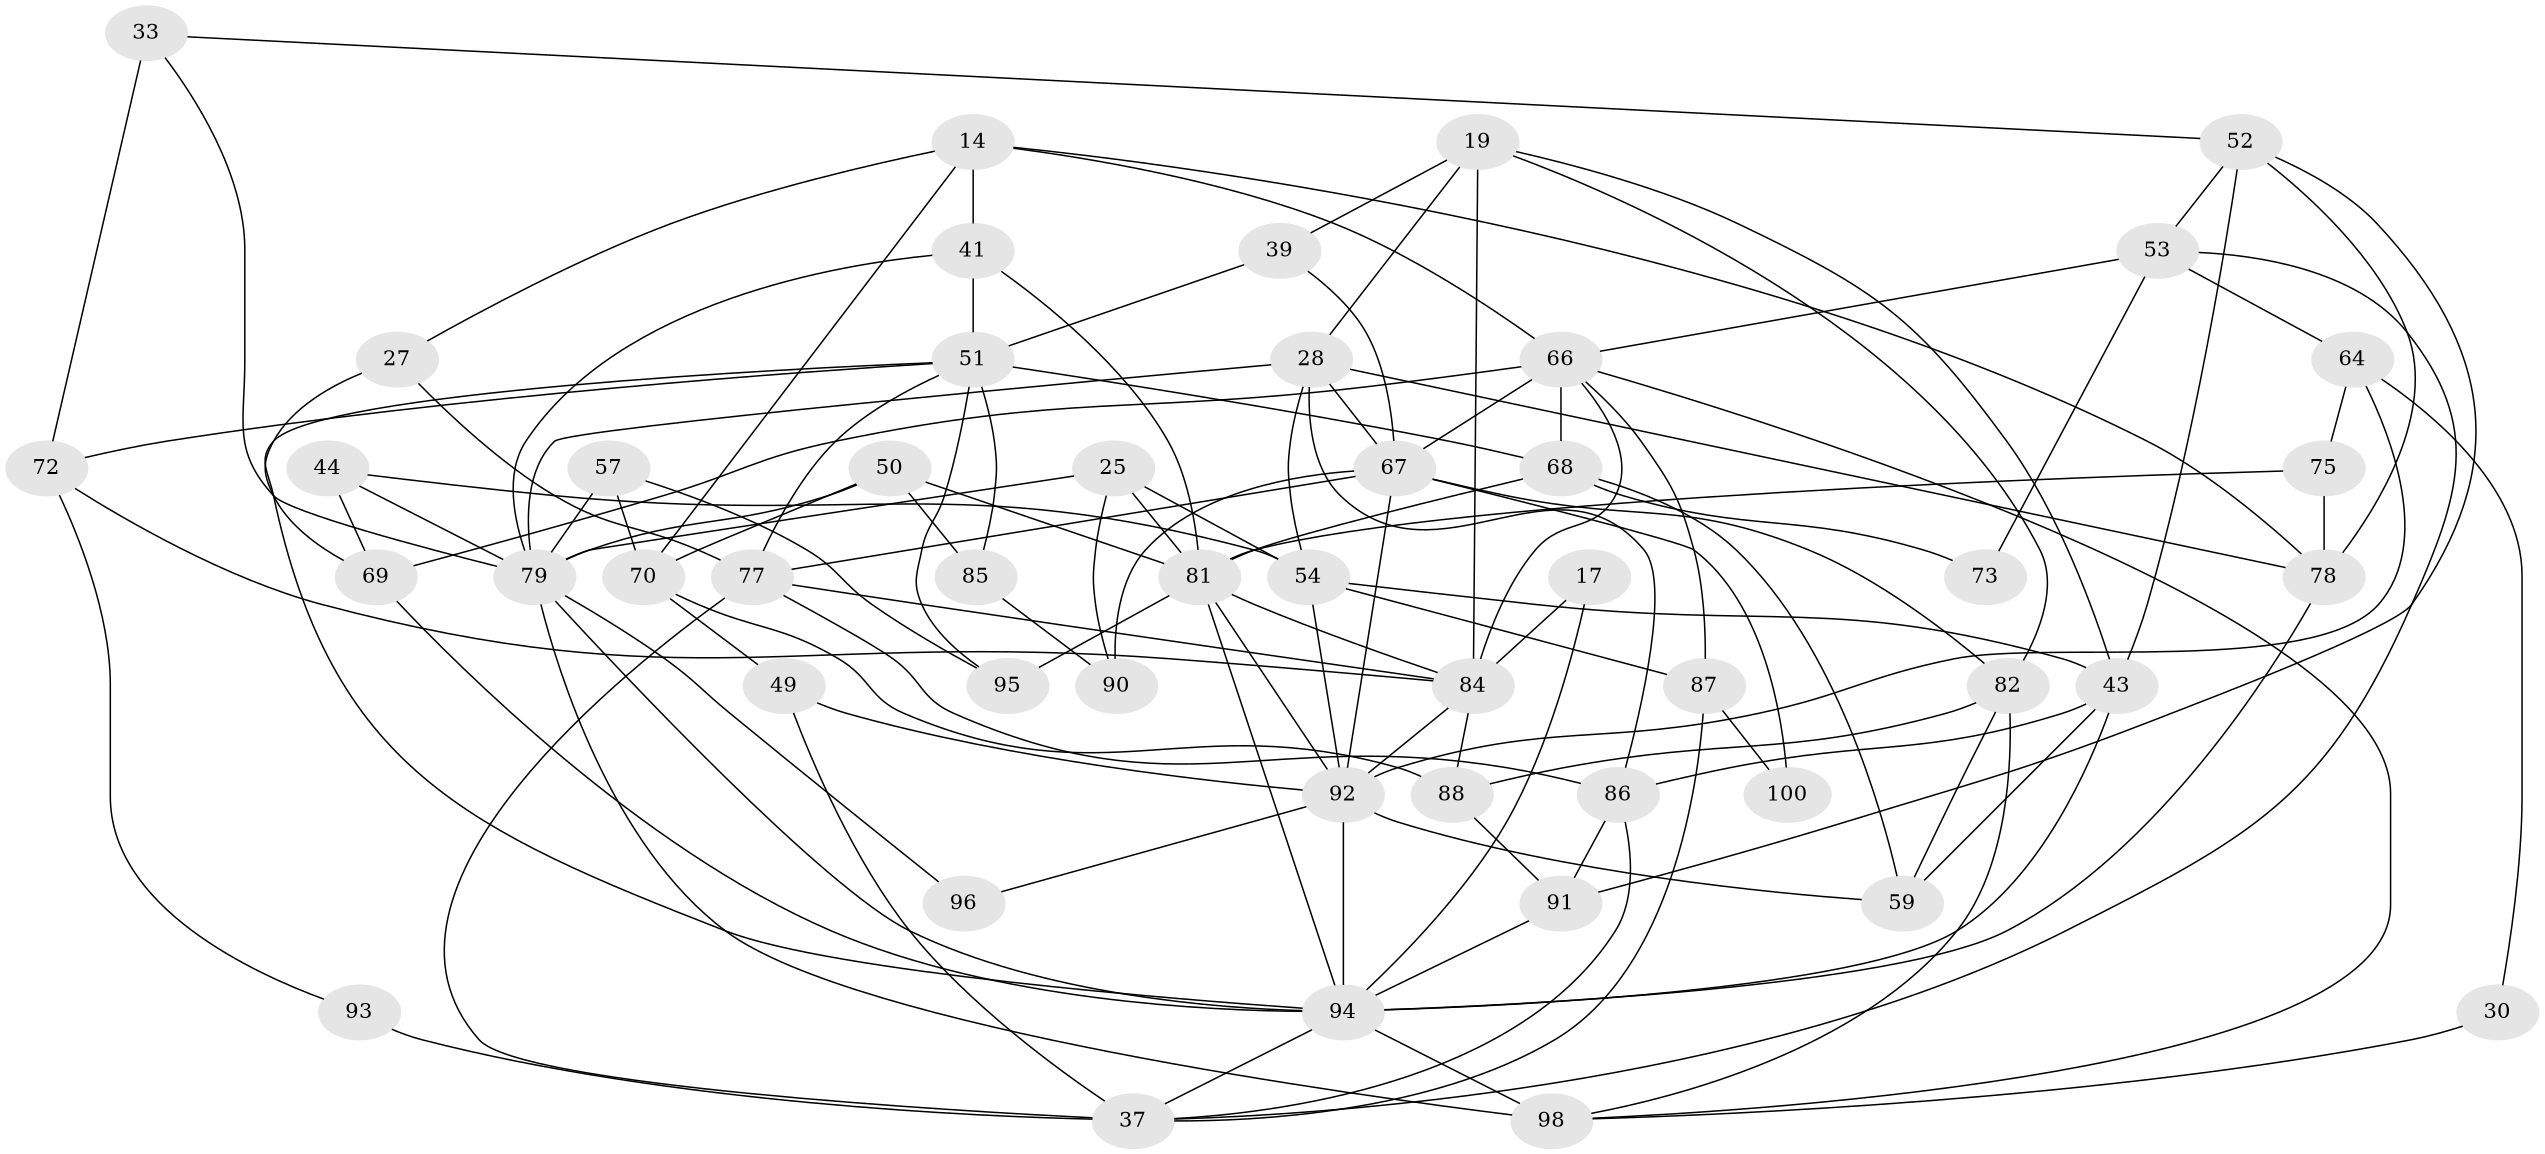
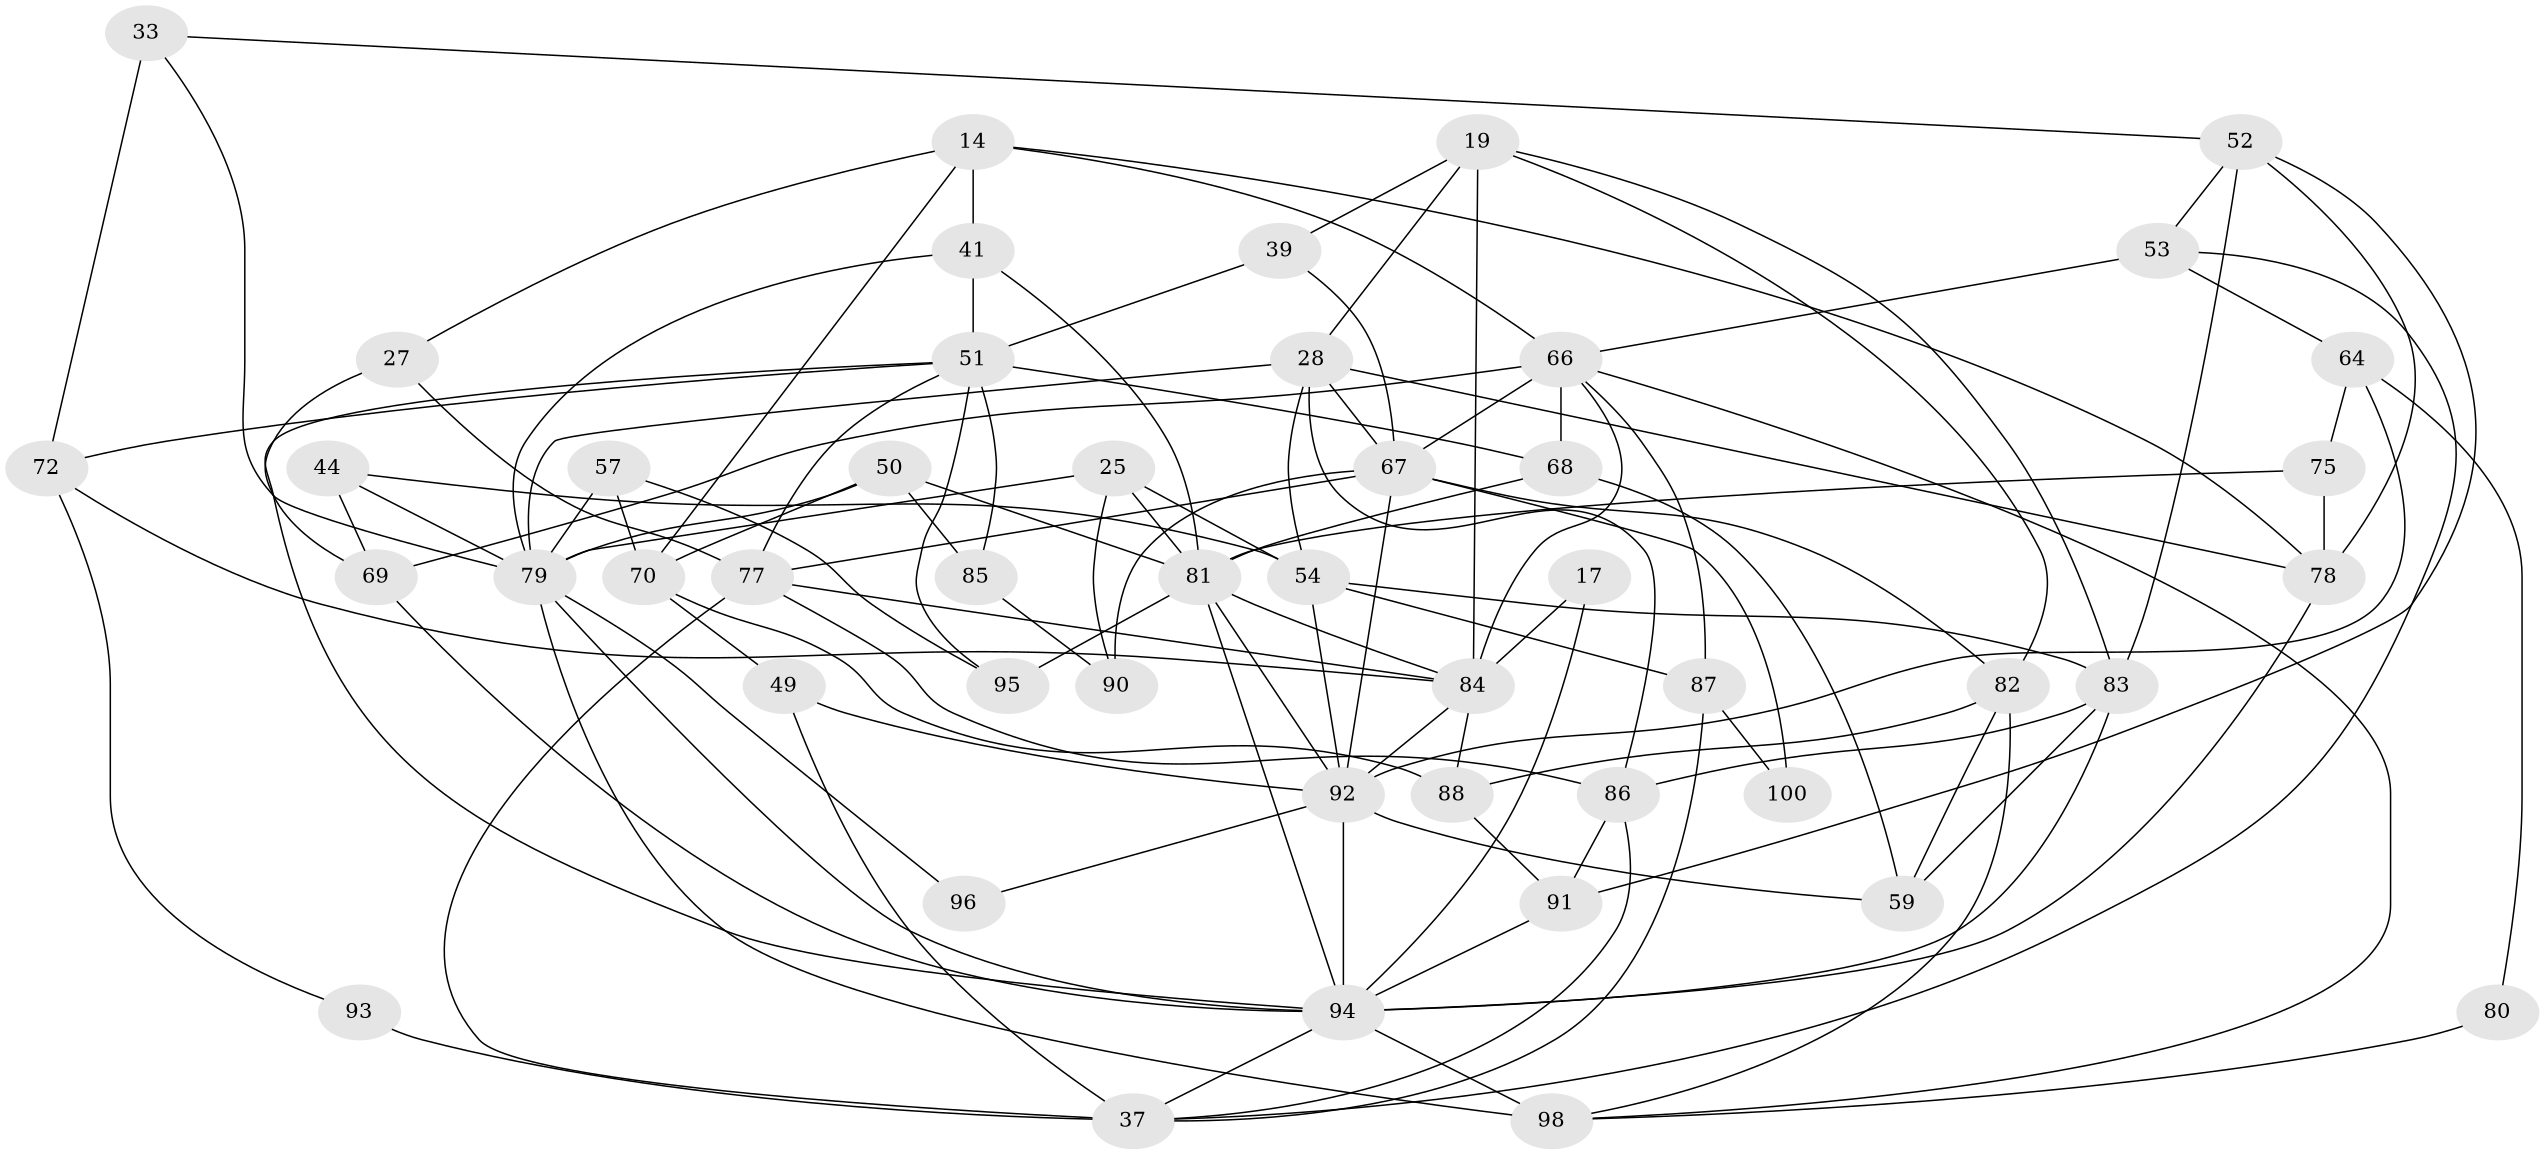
node "73": removed
node "43": label "43" -> "83"
node "30": label "30" -> "80"
